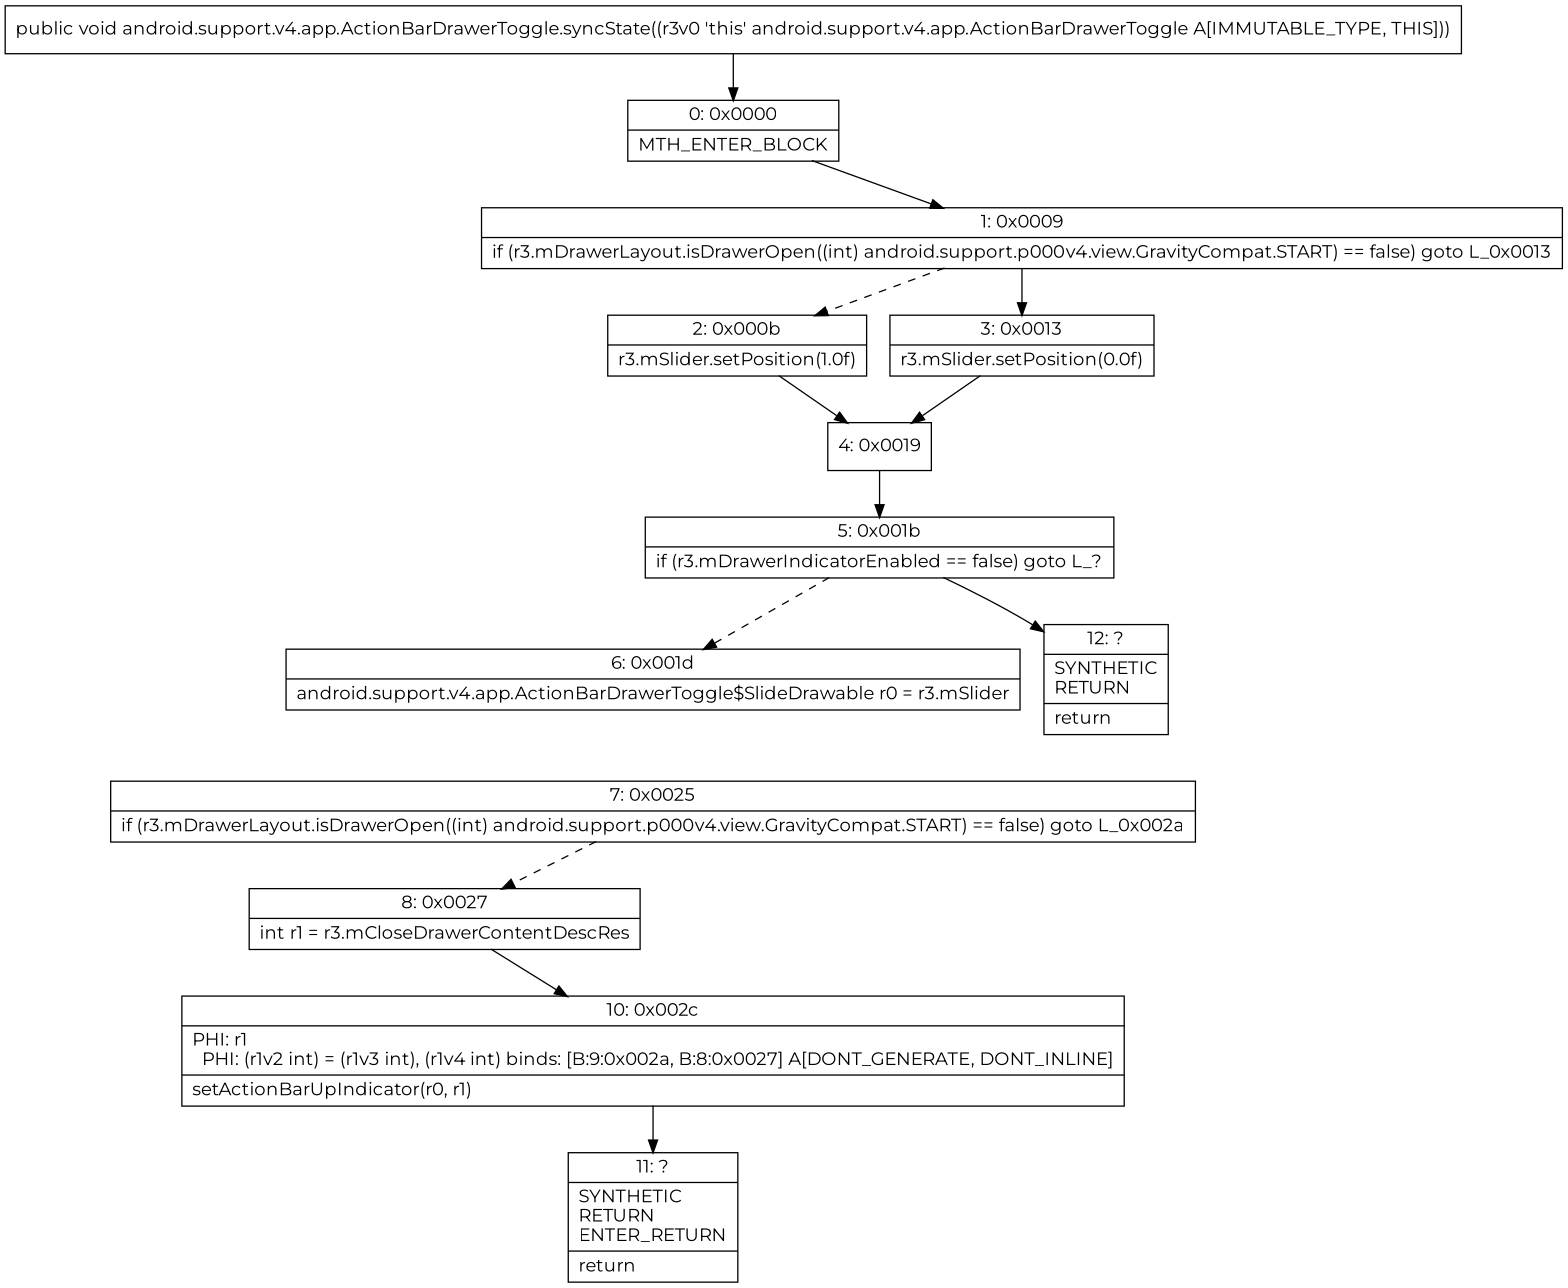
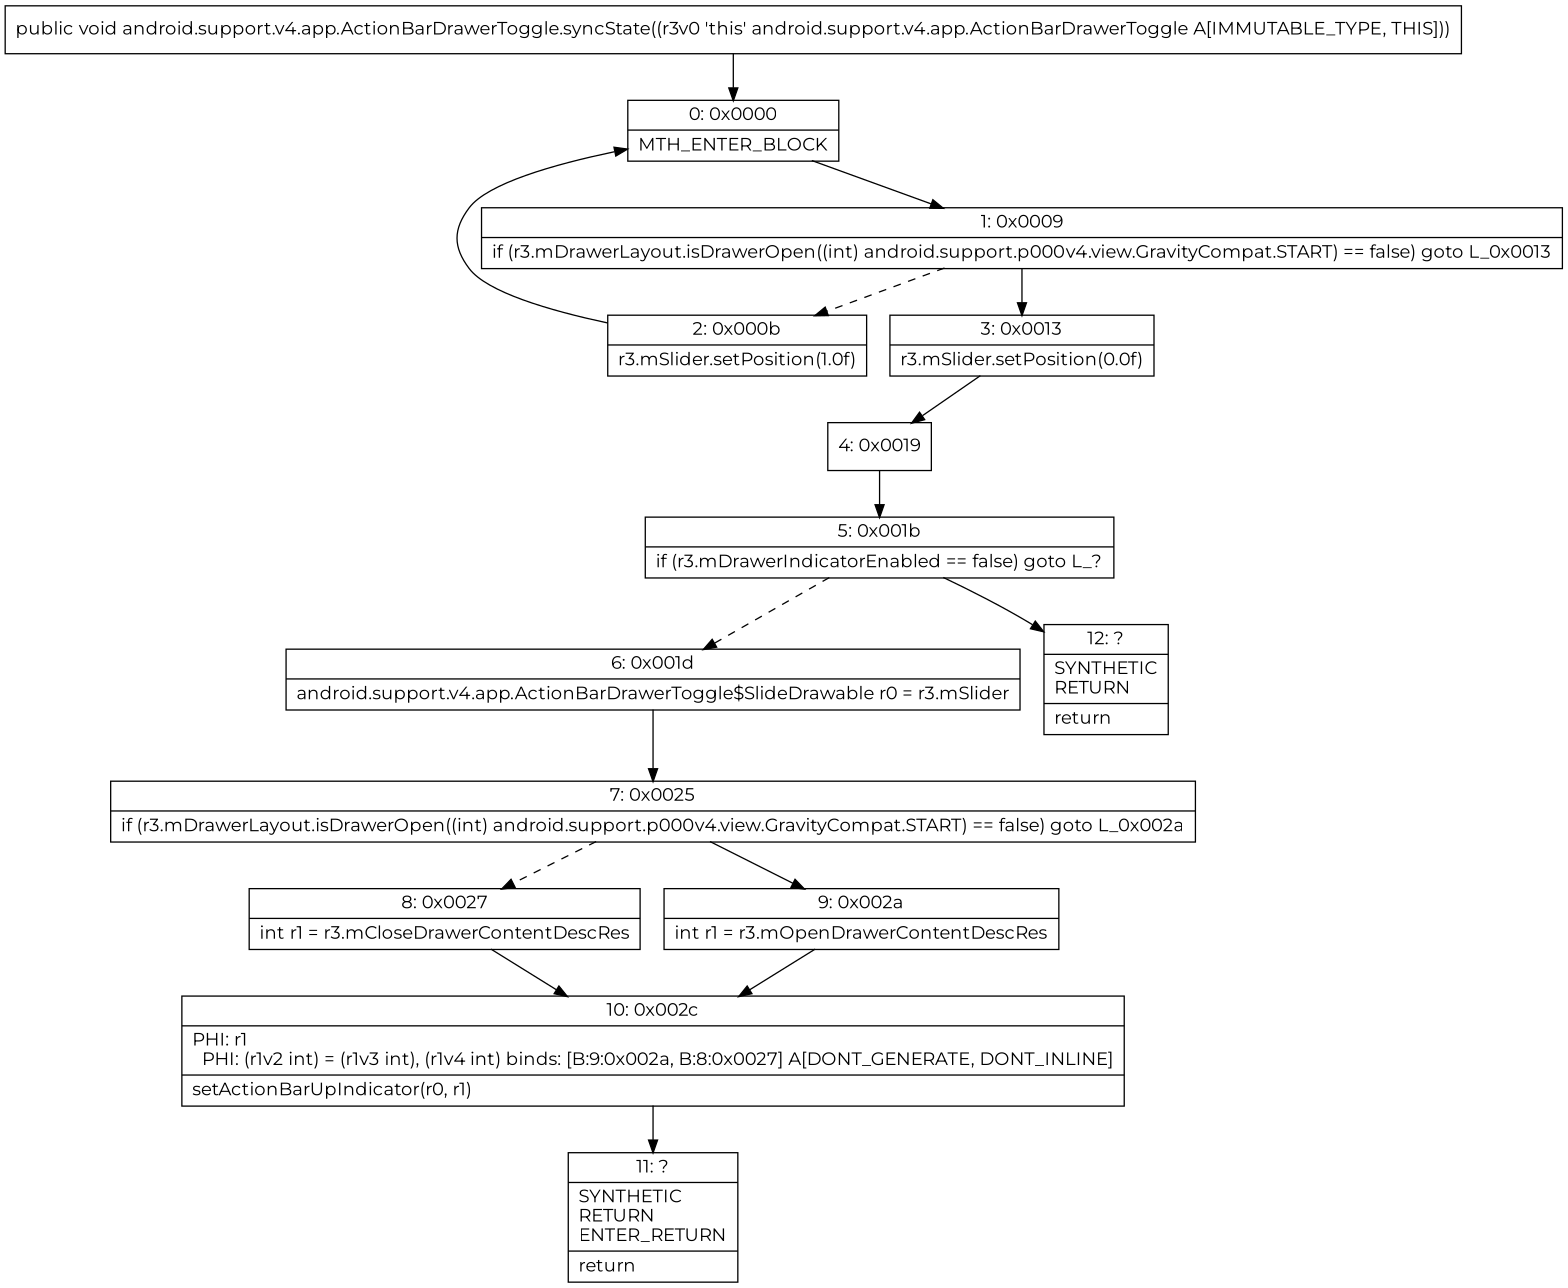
edge "2: 0x000b" -> "4: 0x0019": now "2: 0x000b" -> "0: 0x0000"
edge "6: 0x001d" -> "7: 0x0025": added
node "9: 0x002a": added
